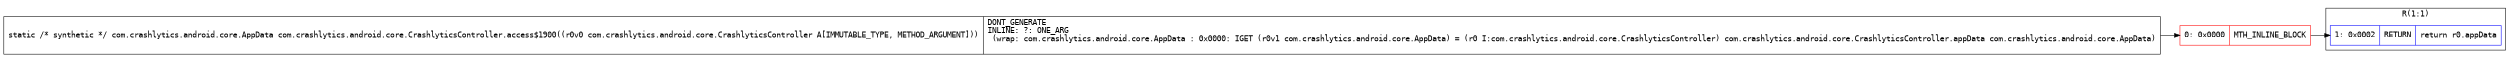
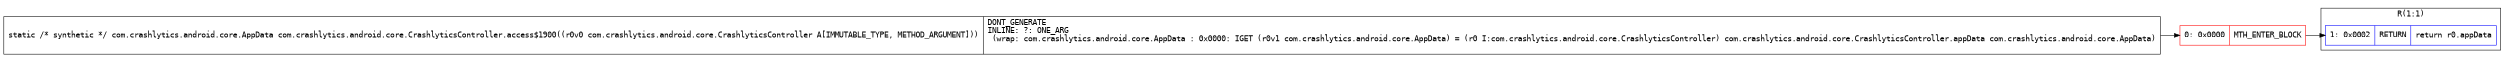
node "0: 0x0000": text "MTH_INLINE_BLOCK" -> "MTH_ENTER_BLOCK"
